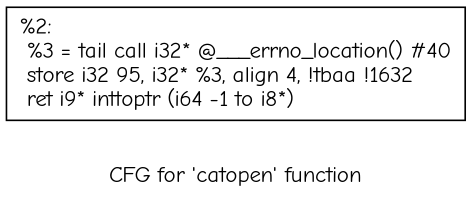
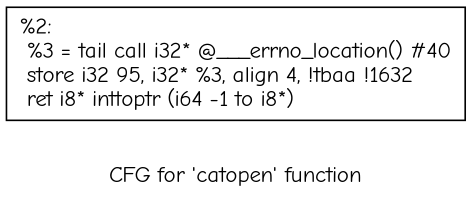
node "%2:": text "ret i9* inttoptr (i64 -1 to i8*)" -> "ret i8* inttoptr (i64 -1 to i8*)"
